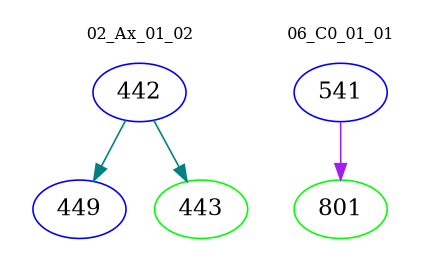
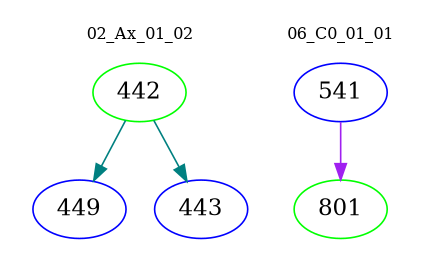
node "442": color blue -> green
node "443": color green -> blue
